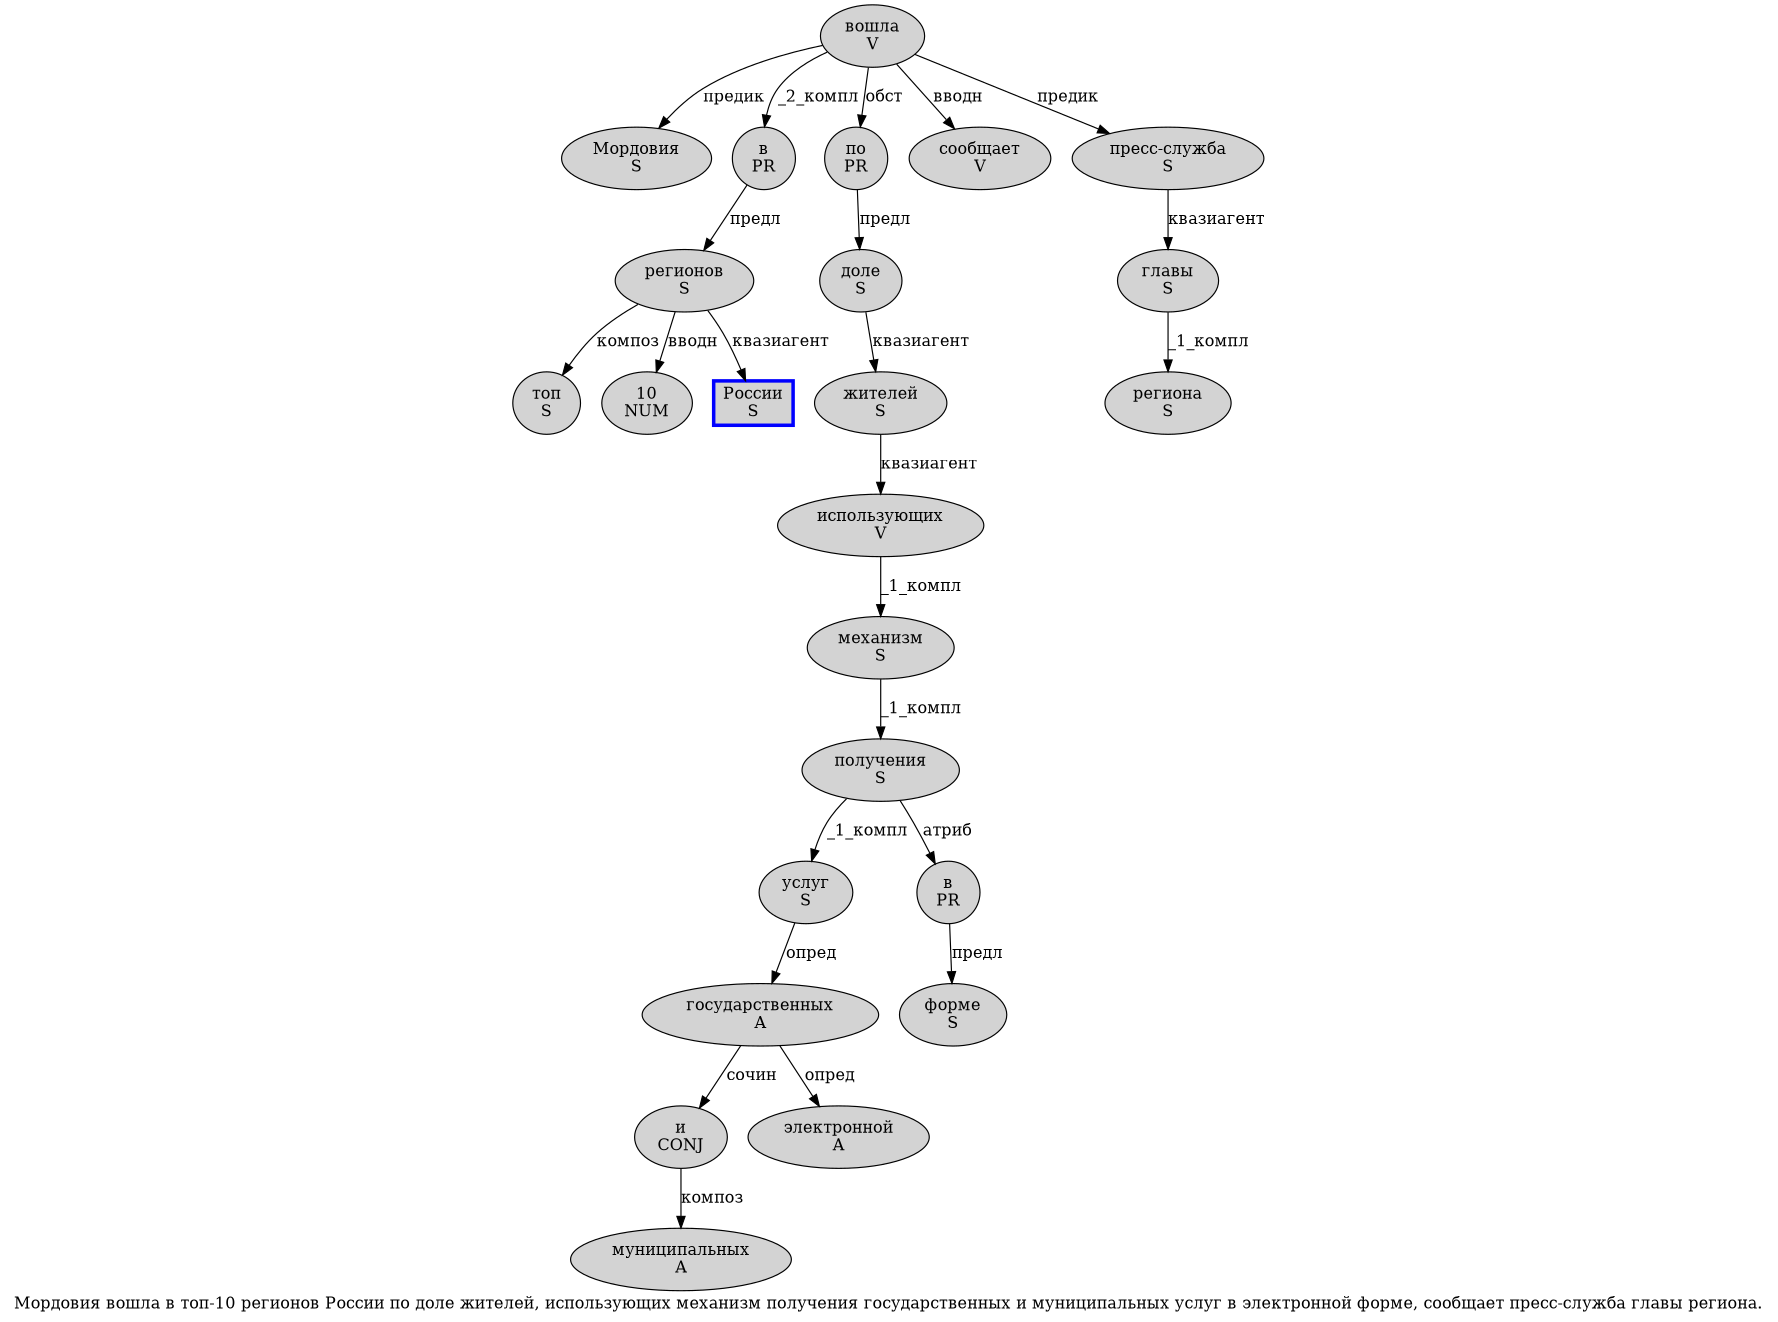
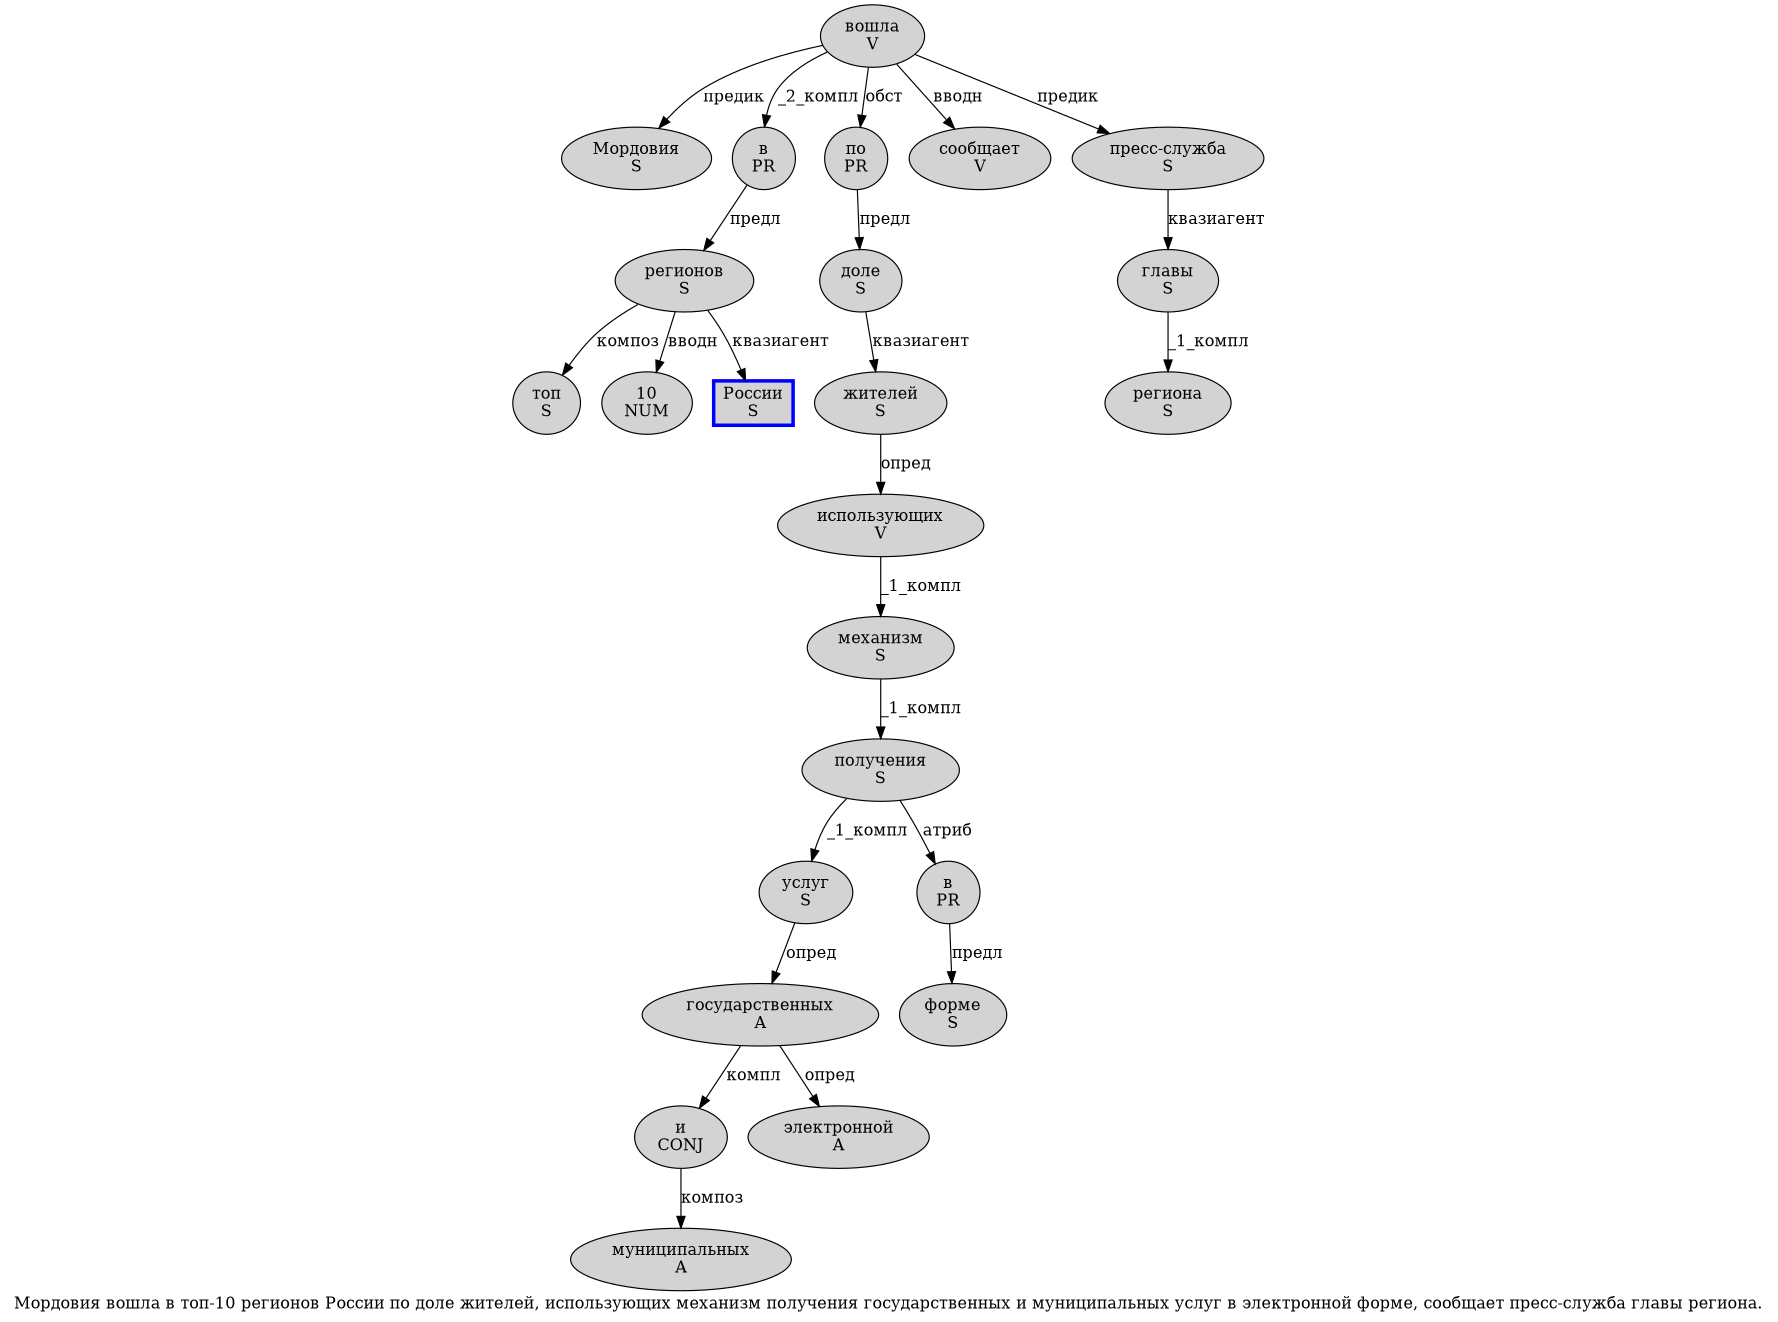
edge "жителей S" -> "использующих V": label "квазиагент" -> "опред"
edge "государственных A" -> "и CONJ": label "сочин" -> "компл"
